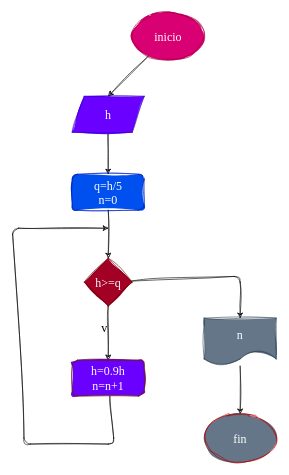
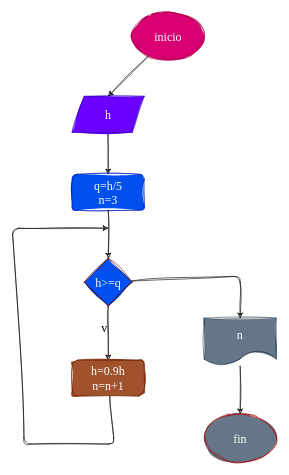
node "q=h/5 n=0": label "q=h/5 n=0" -> "q=h/5 n=3"
node "h>=q": fillcolor #a20025 -> #0050ef
node "h=0.9h n=n+1": fillcolor #6a00ff -> #a0522d
